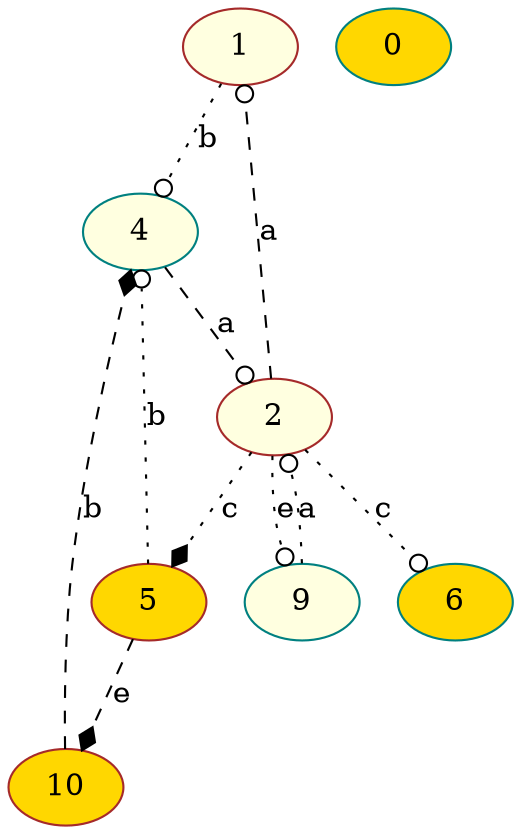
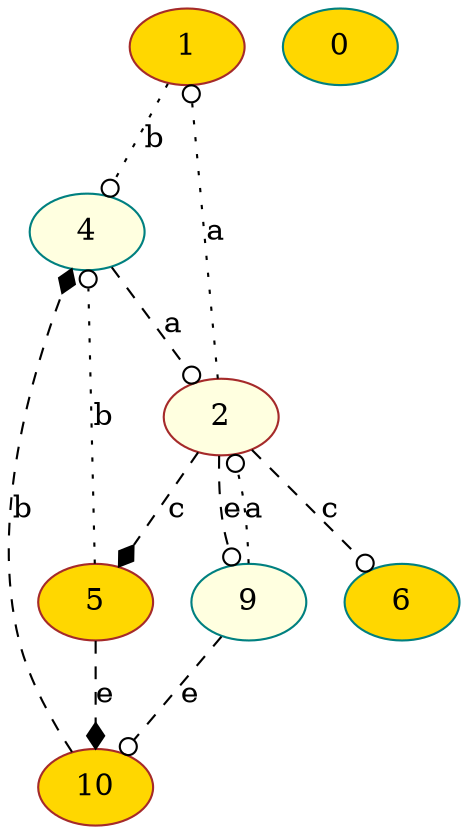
node "1": fillcolor lightyellow -> gold
edge "2" -> "1": style dashed -> dotted
edge "2" -> "5": style dotted -> dashed
edge "2" -> "9": style dotted -> dashed
edge "2" -> "6": style dotted -> dashed
edge "9" -> "10": added, label "e"
